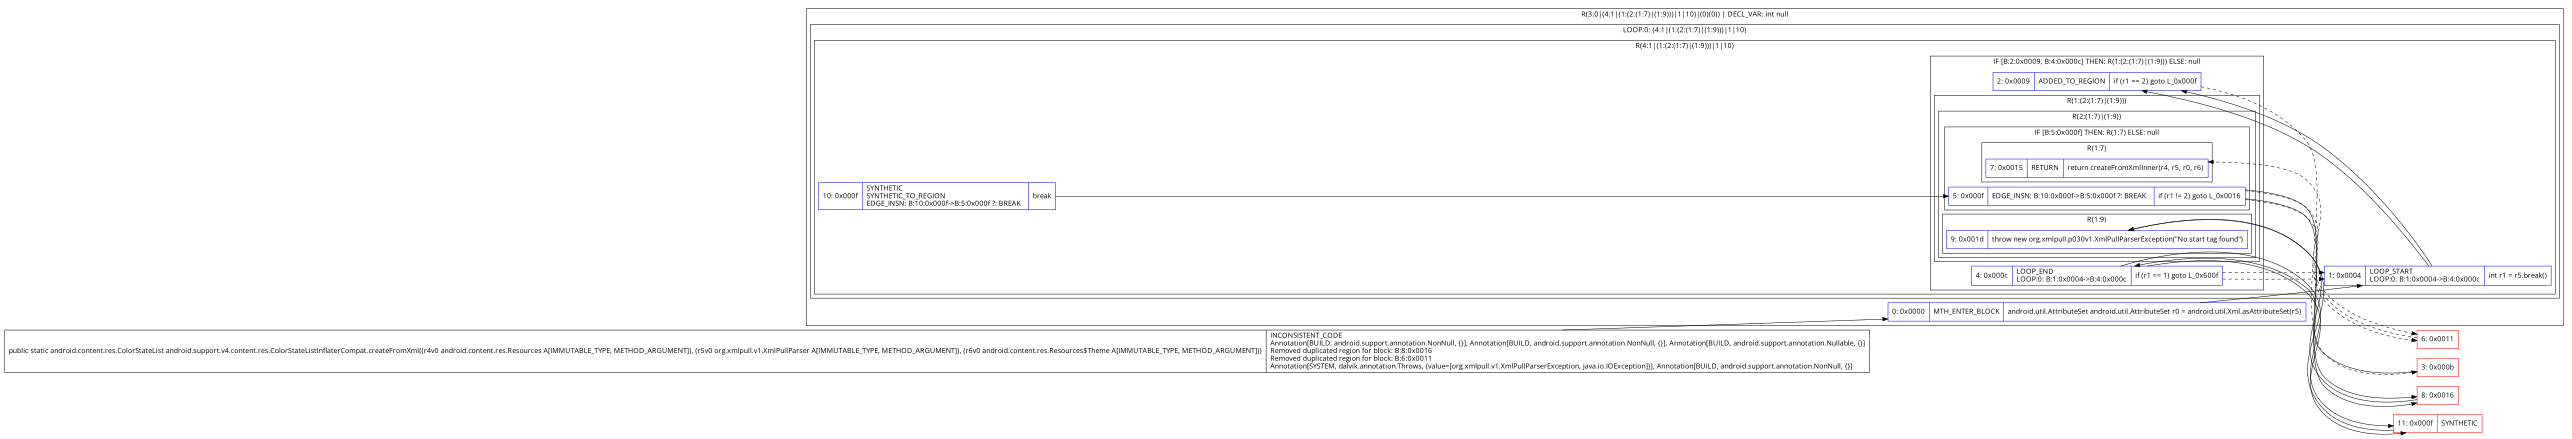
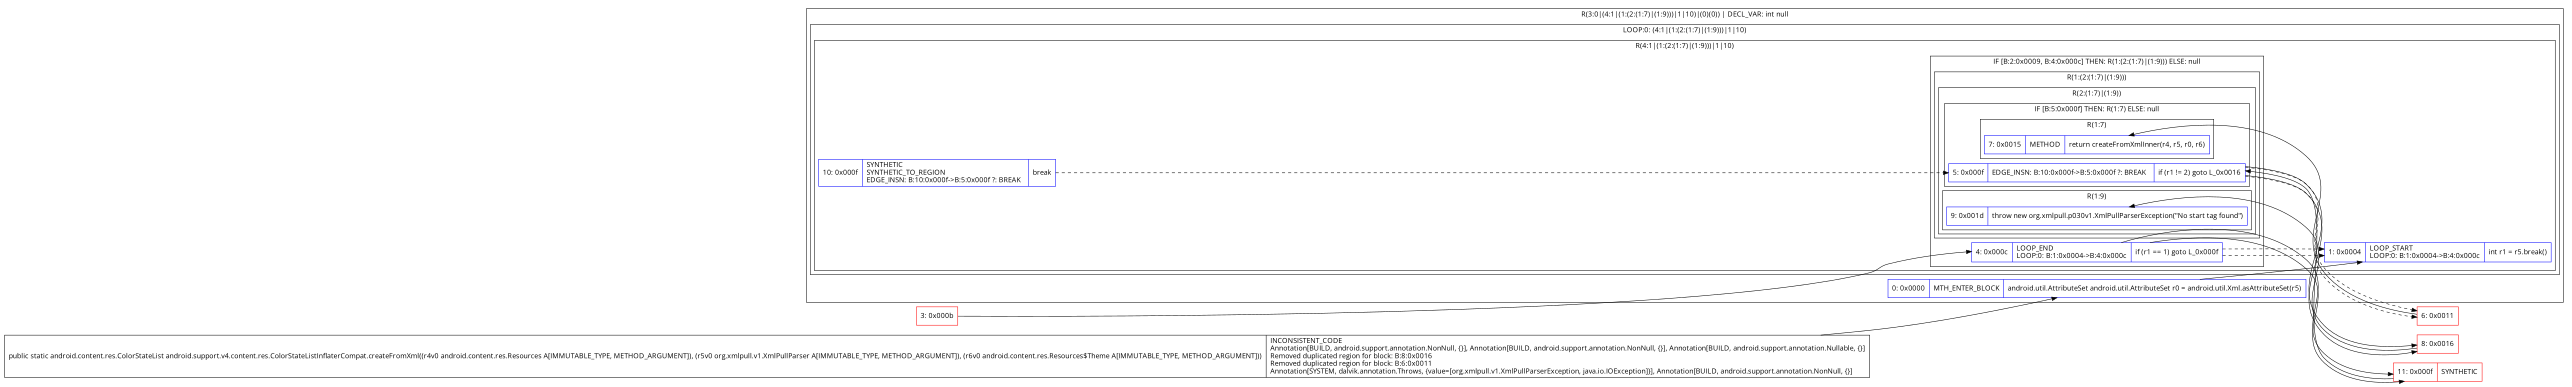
node "2: 0x0009": removed
node "7: 0x0015": text "RETURN" -> "METHOD"
edge "10: 0x000f" -> "5: 0x000f": style solid -> dashed
edge "6: 0x0011" -> "7: 0x0015": style dashed -> solid
node "4: 0x000c": text "if (r1 == 1) goto L_0x600f" -> "if (r1 == 1) goto L_0x000f"
edge "11: 0x000f" -> "9: 0x001d": now "11: 0x000f" -> "5: 0x000f"
